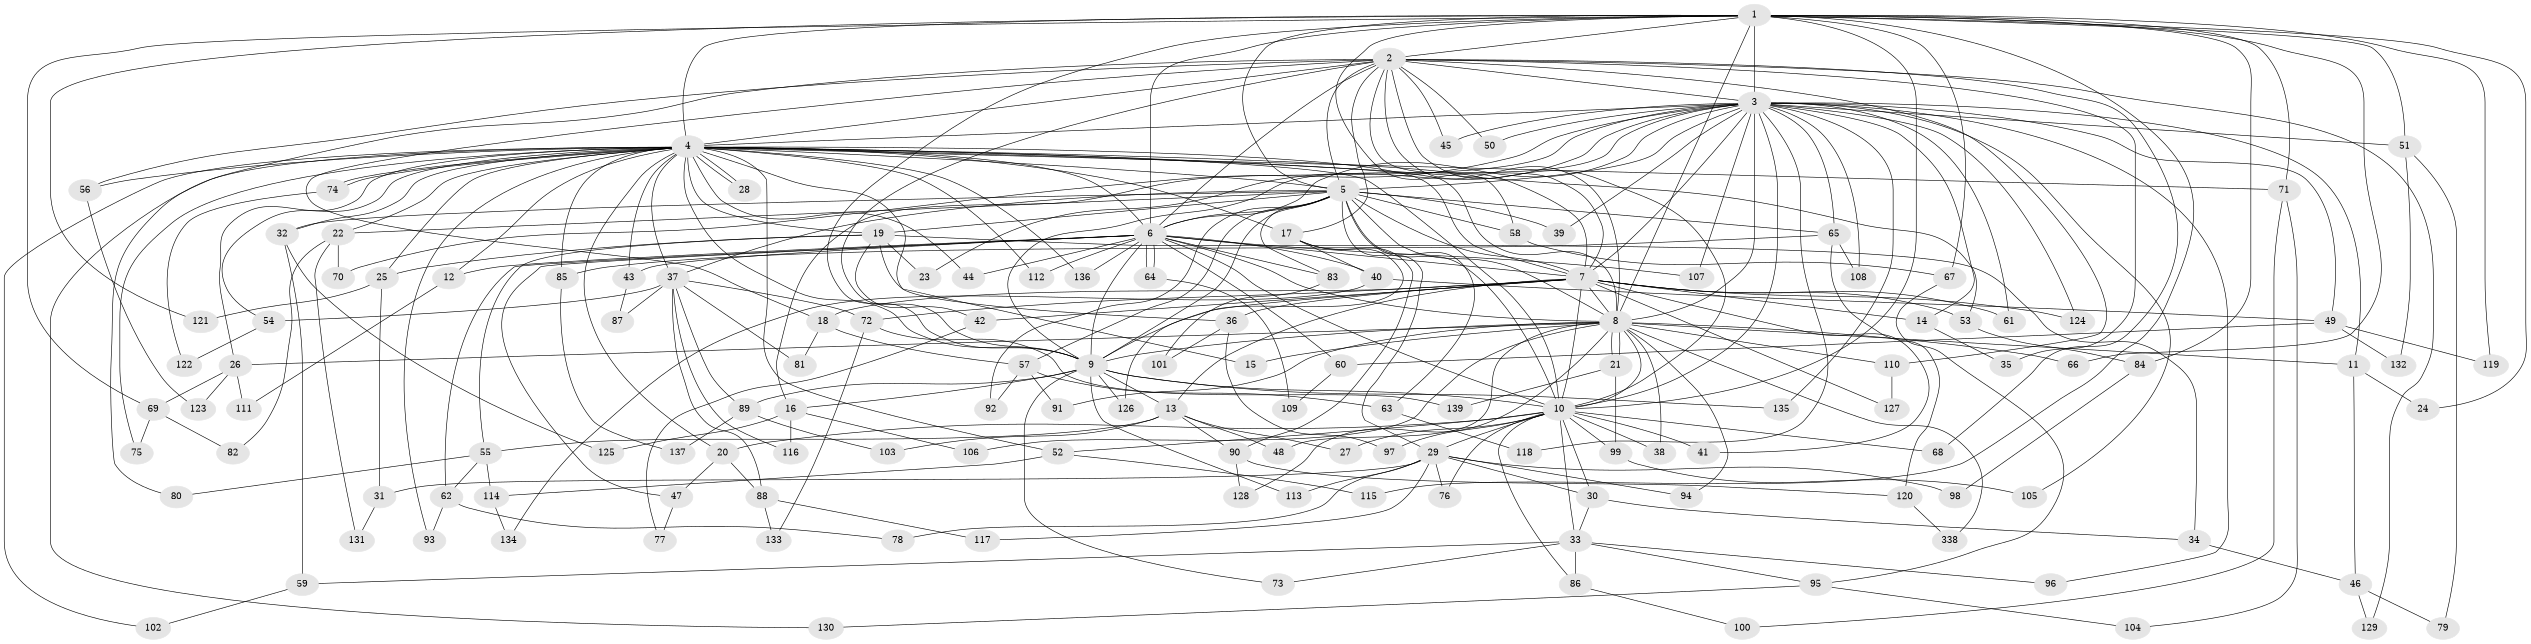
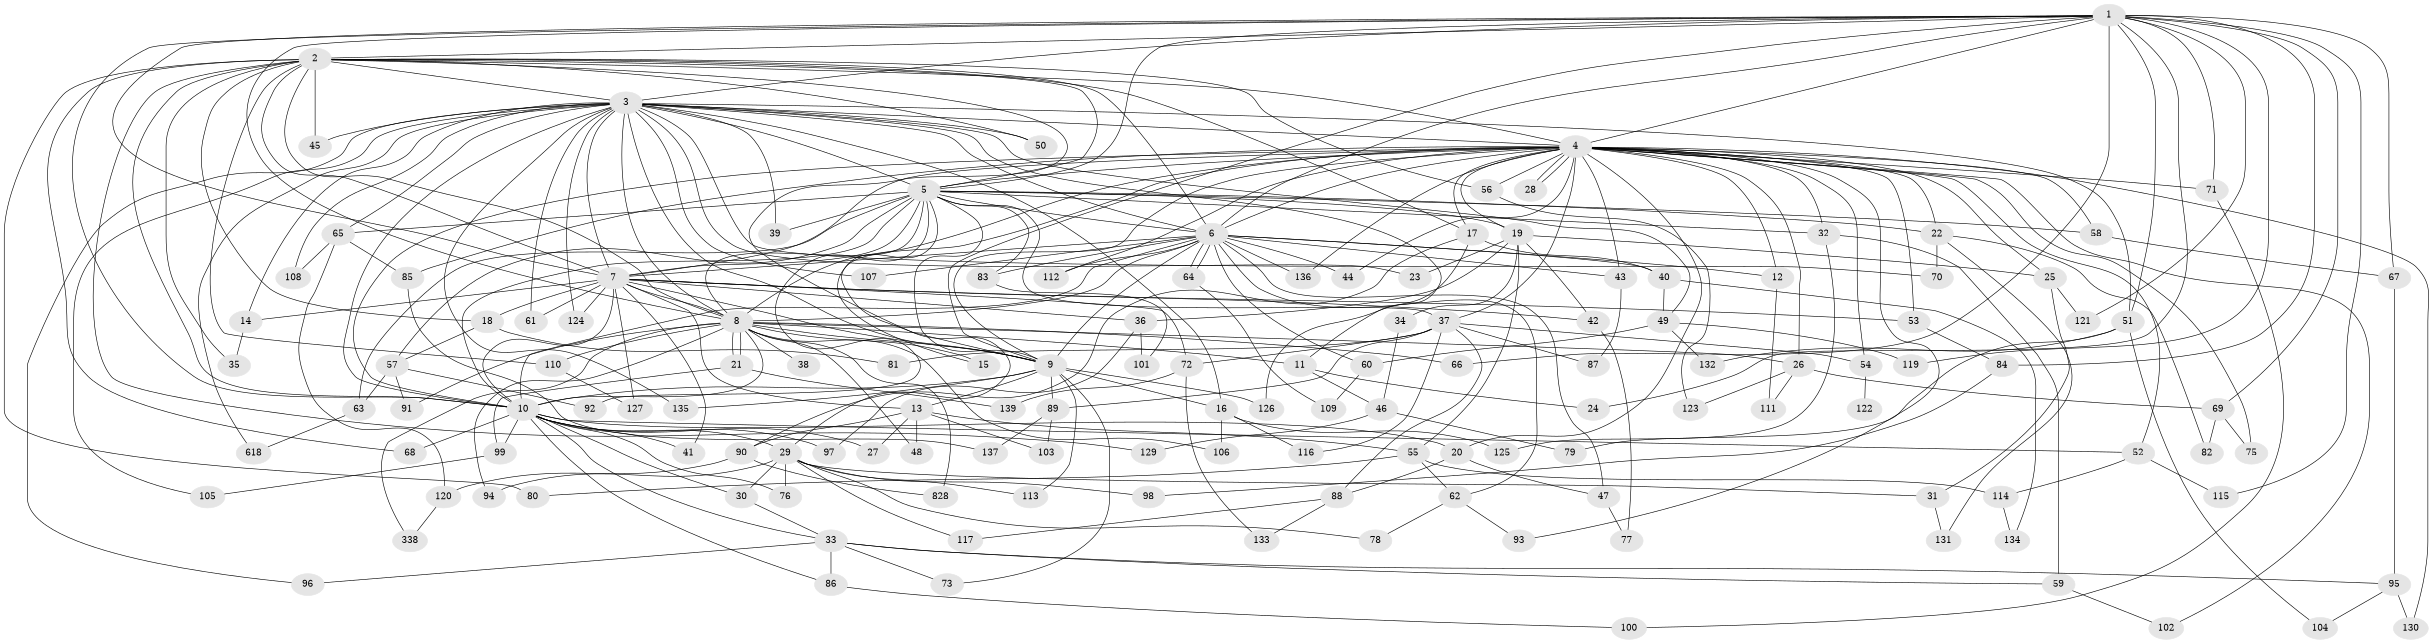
node "74": removed
edge "10" -- "38": removed
node "118": label "118" -> "618"
edge "71" -- "104": now "51" -- "104"
node "128": label "128" -> "828"
edge "30" -- "34": removed
